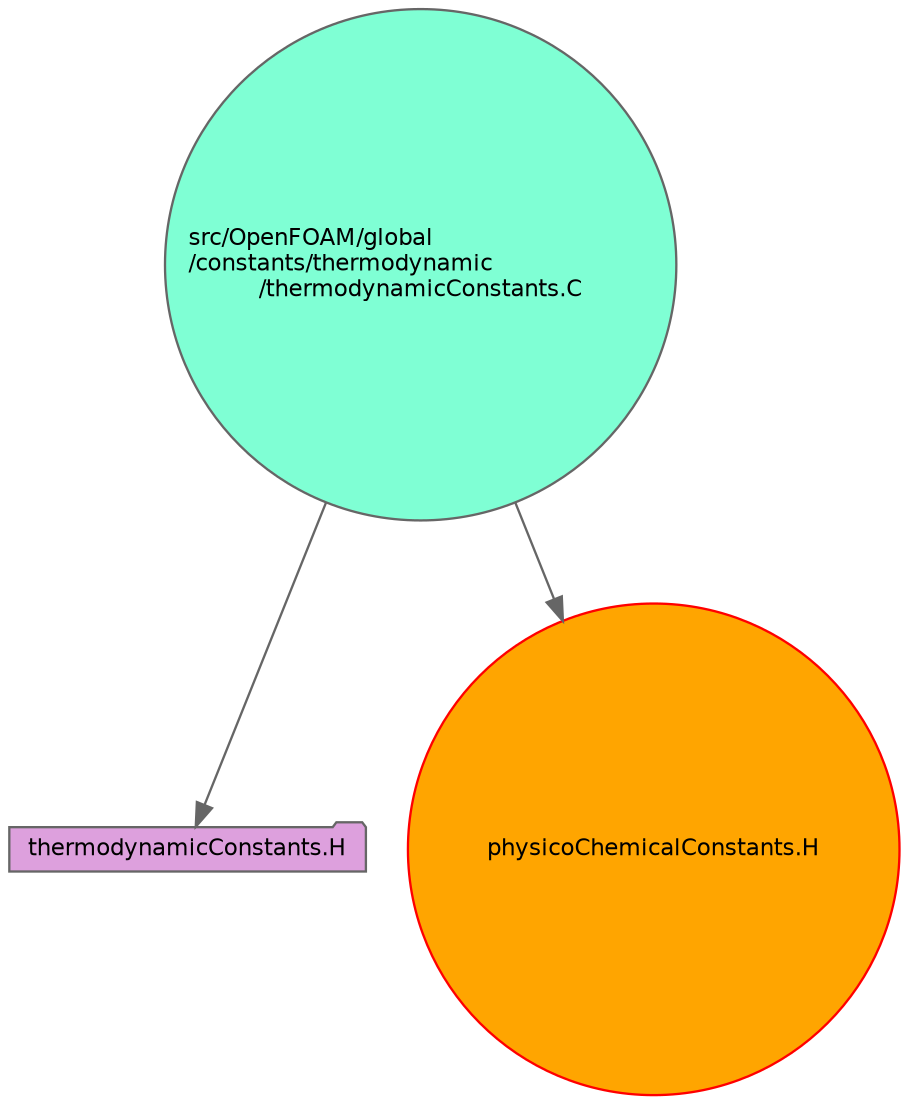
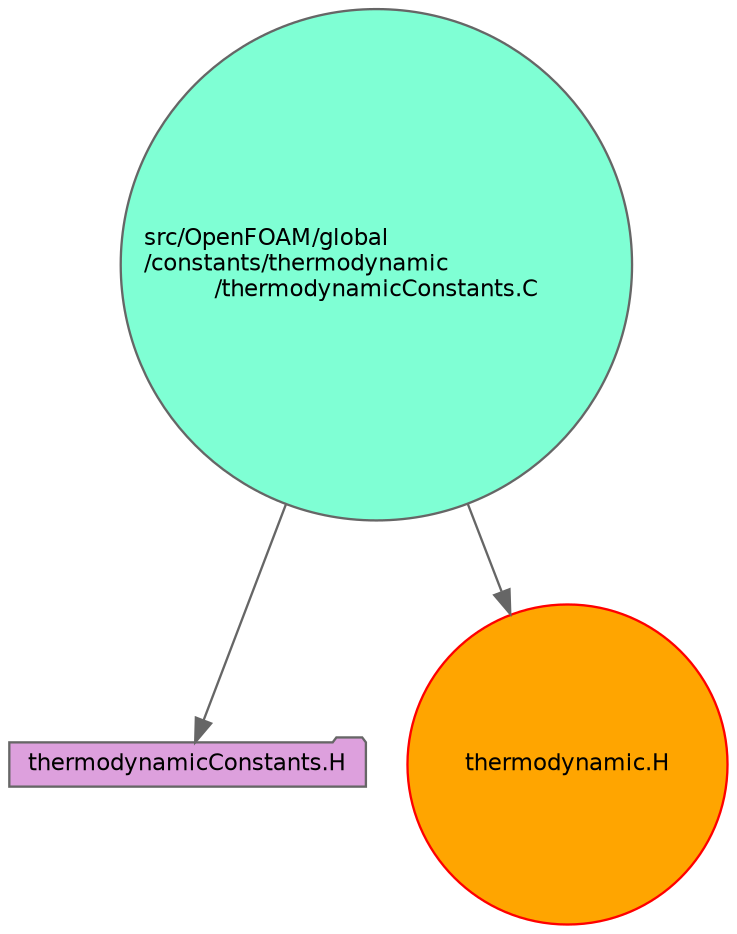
node "physicoChemicalConstants.H": label "physicoChemicalConstants.H" -> "thermodynamic.H"
